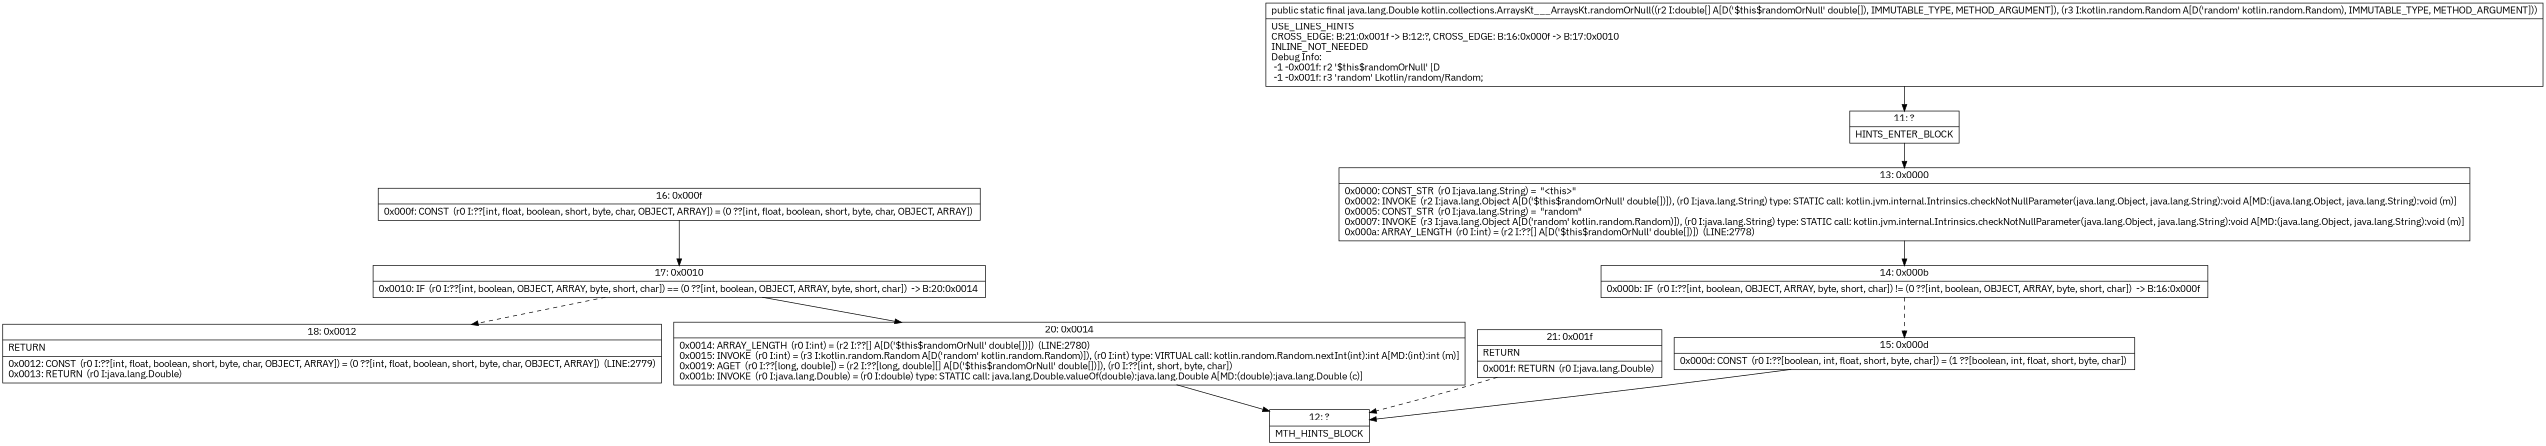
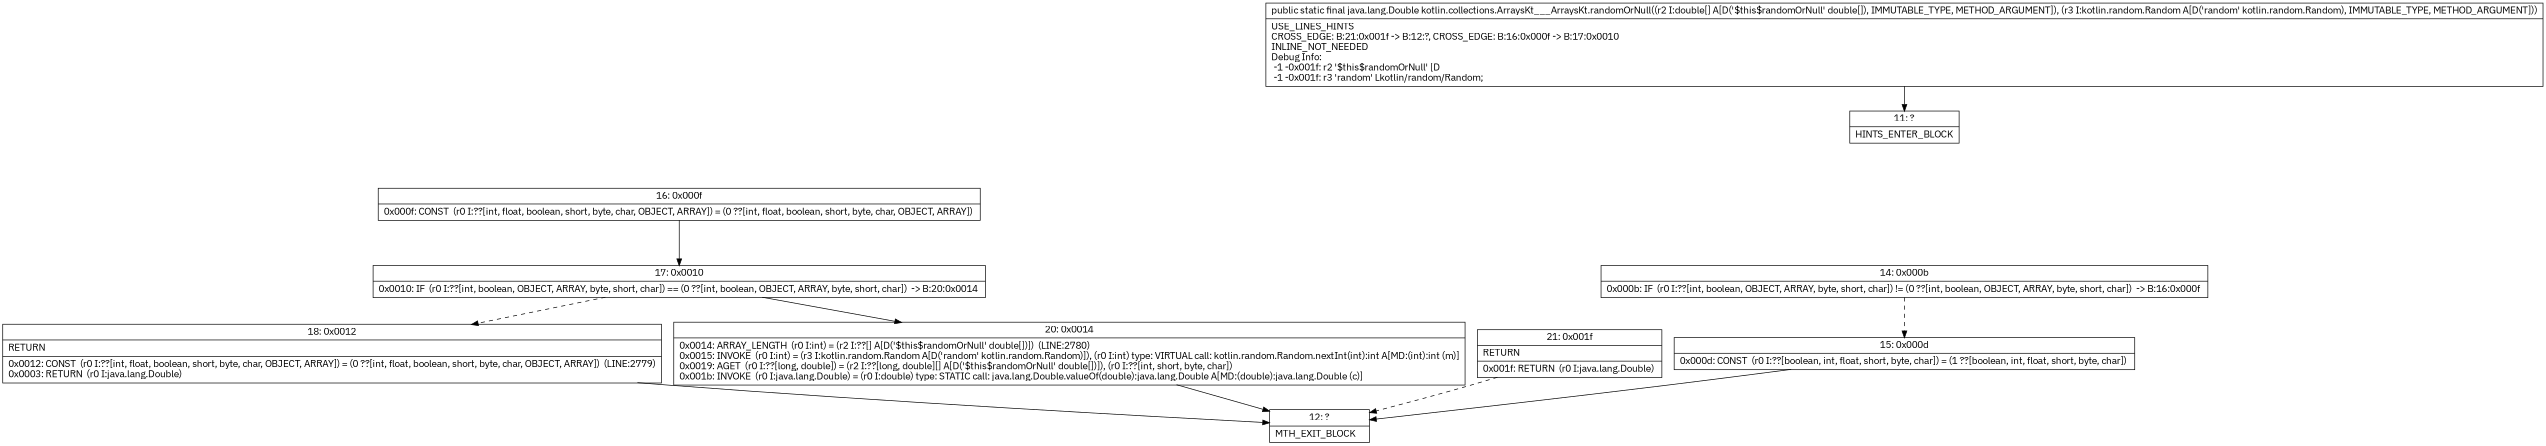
node "13: 0x0000": removed
node "18: 0x0012": text "0x0013: RETURN  (r0 I:java.lang.Double)" -> "0x0003: RETURN  (r0 I:java.lang.Double)"
edge "18: 0x0012" -> "12: ?": added
node "12: ?": text "MTH_HINTS_BLOCK" -> "MTH_EXIT_BLOCK"
